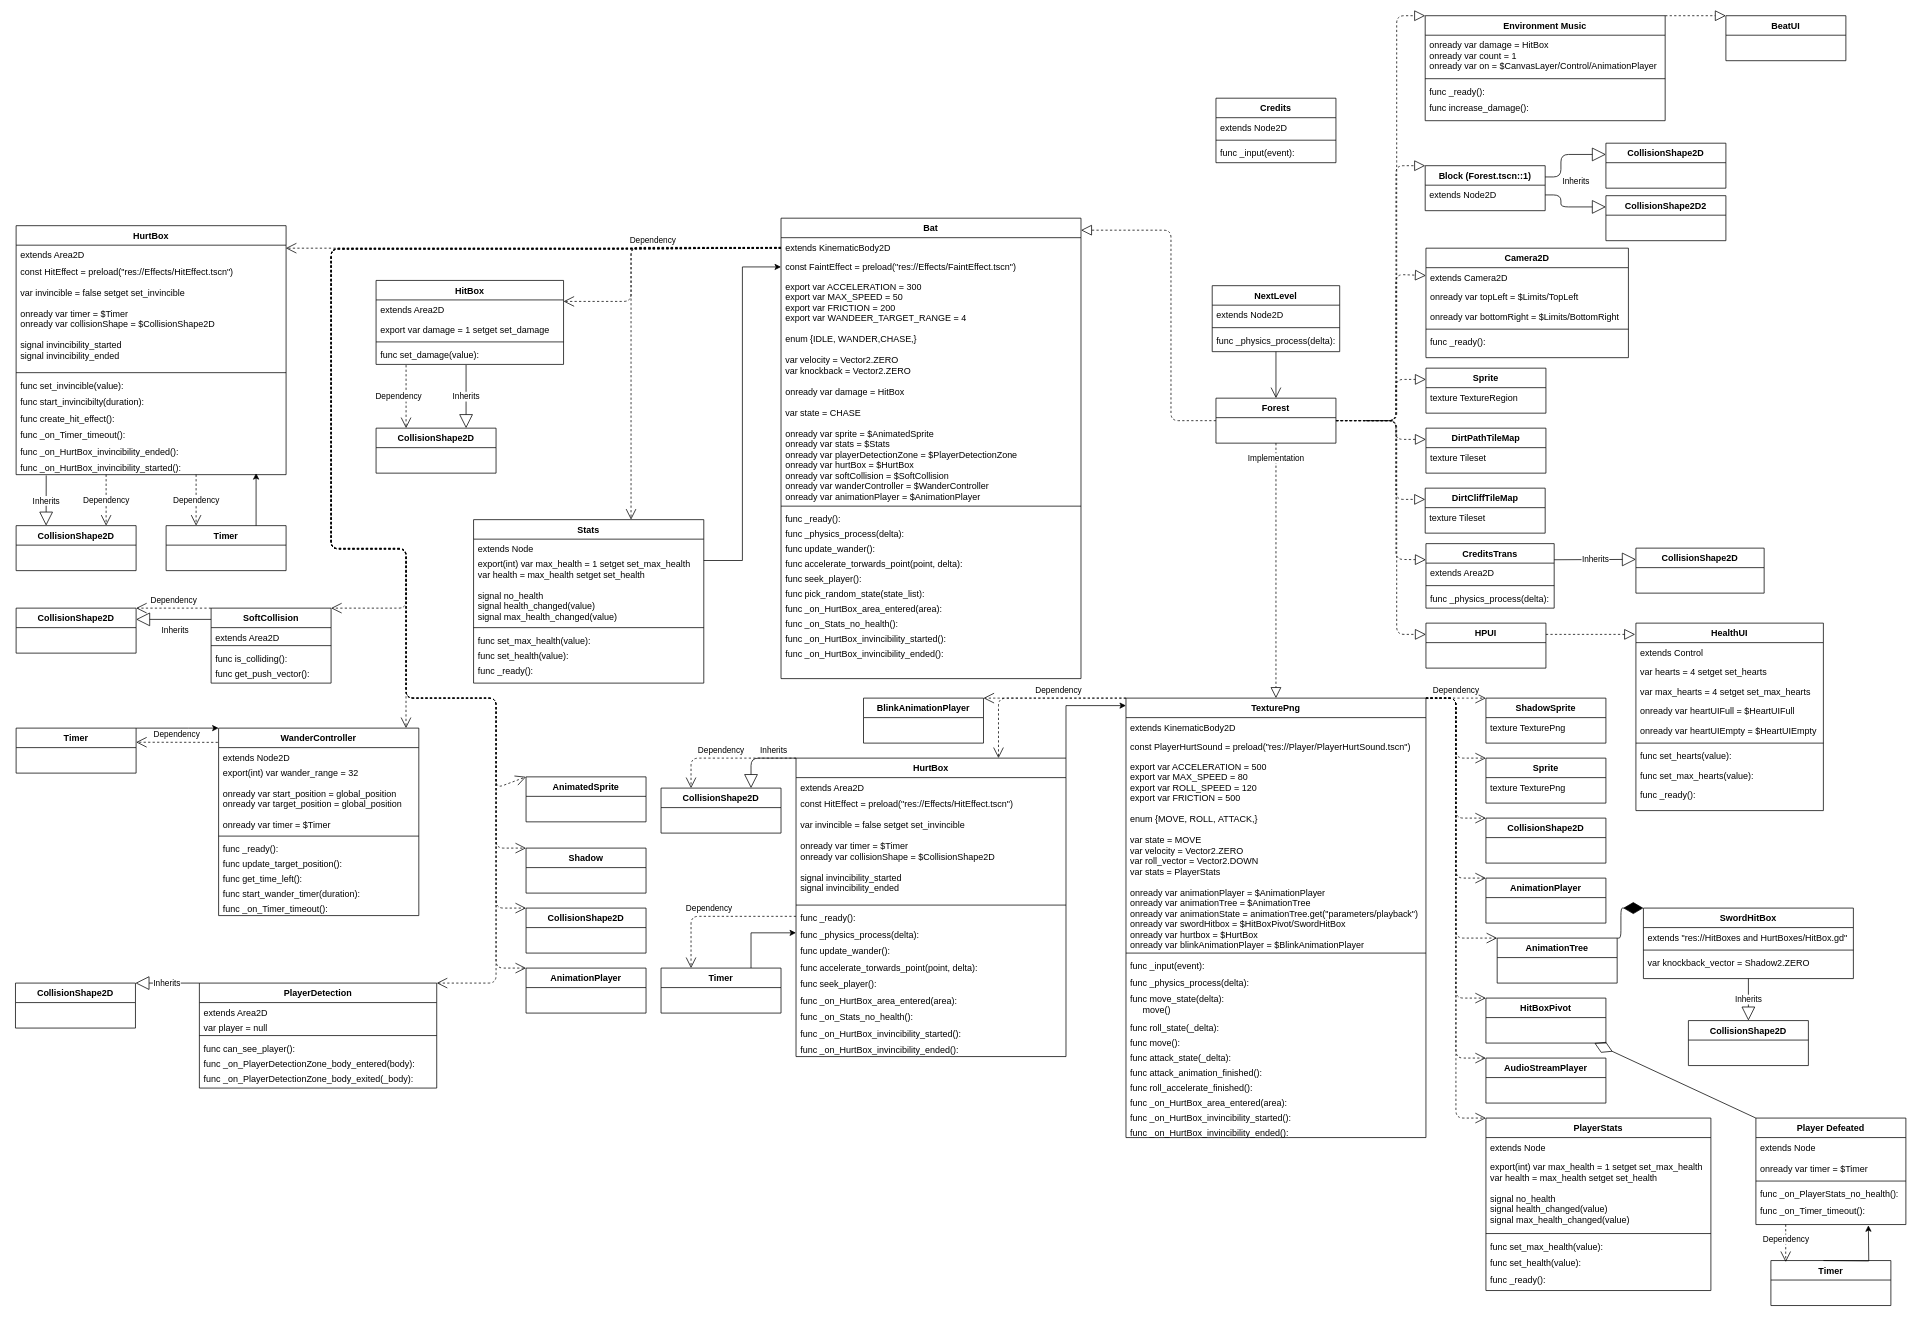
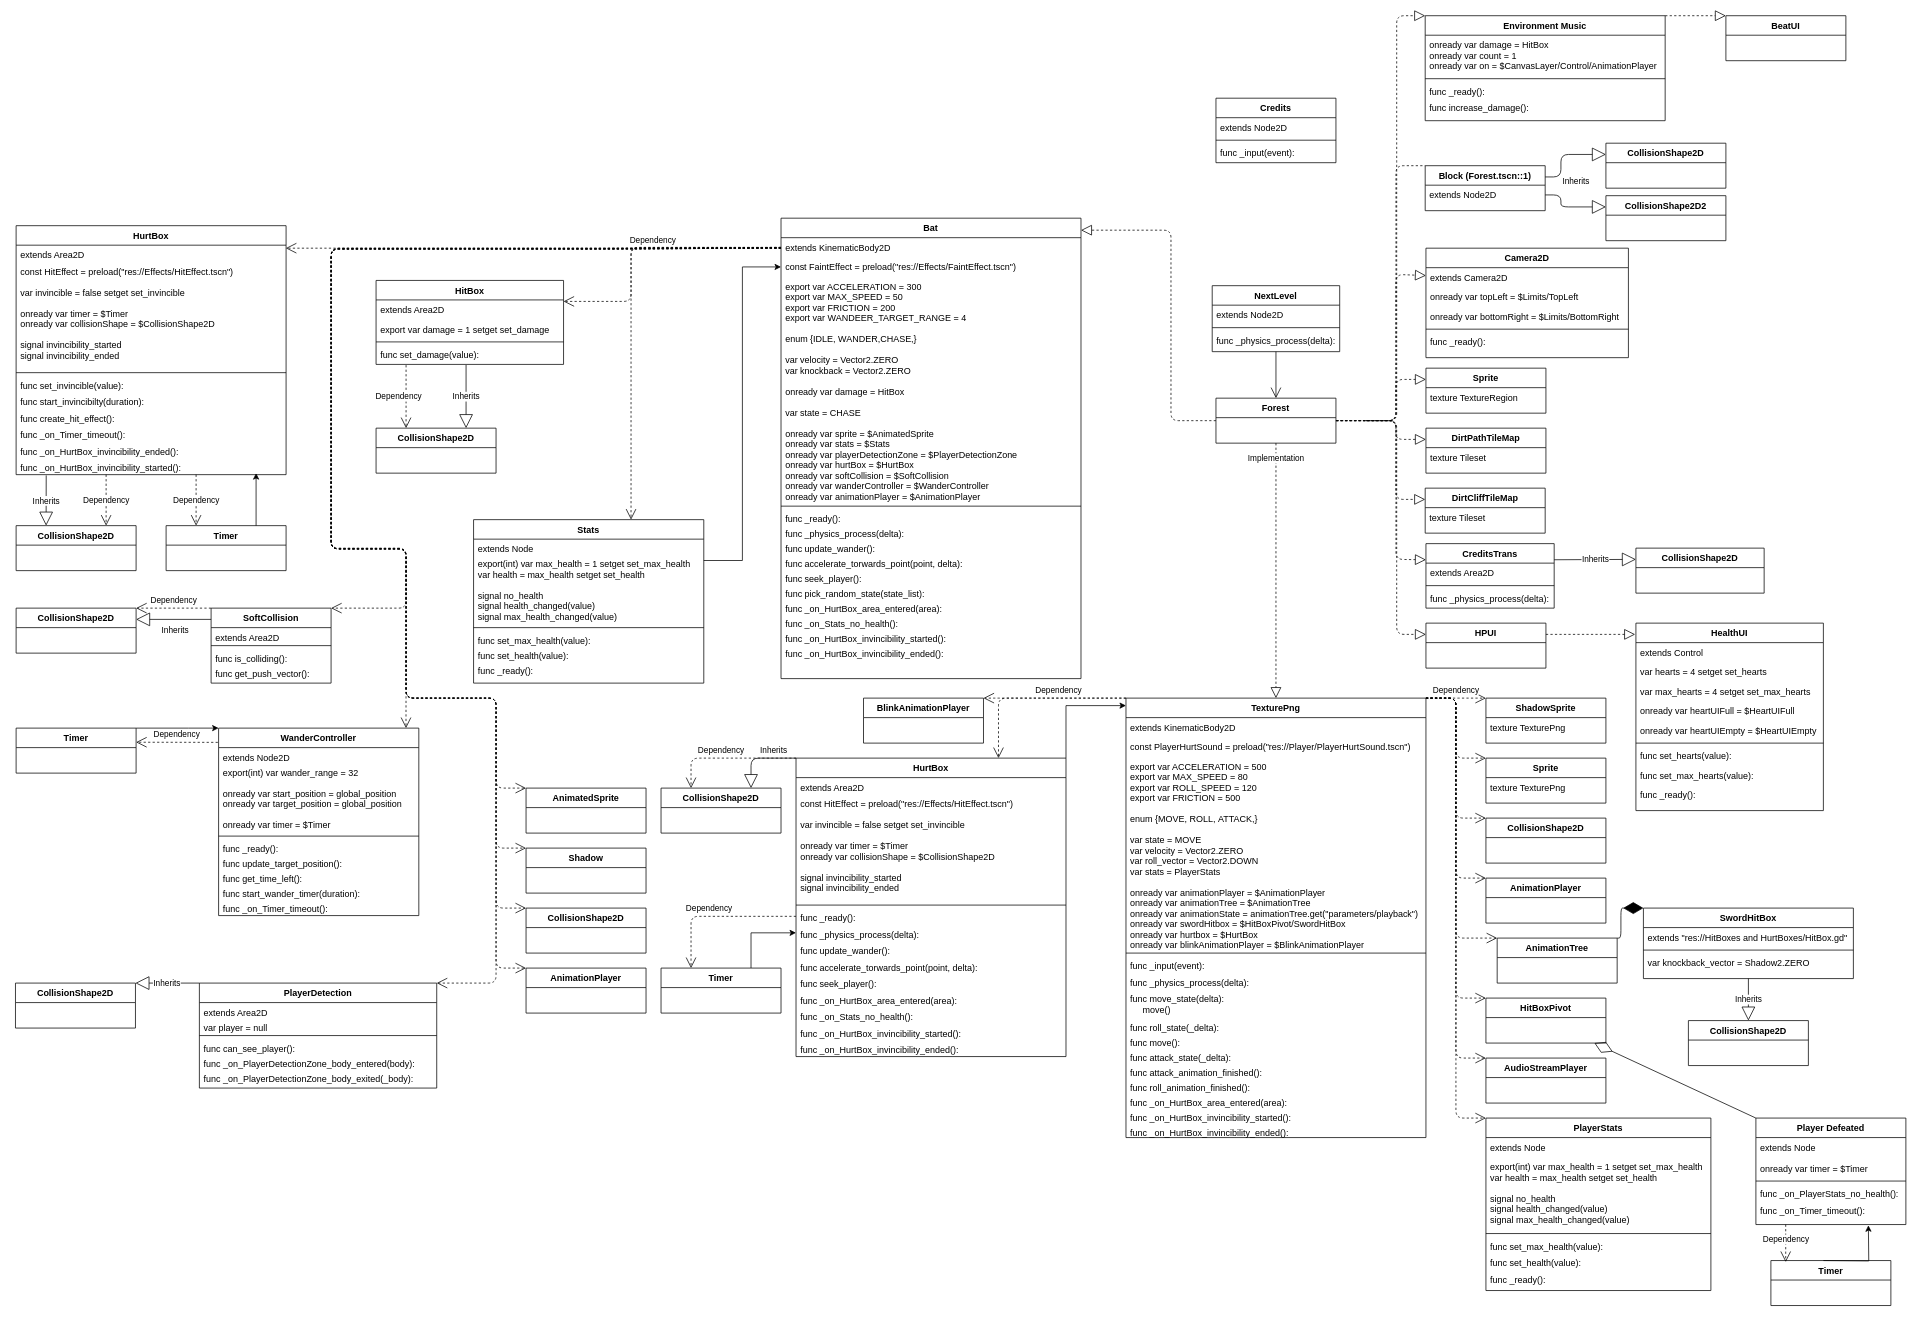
edge "Forest" -> "Block (Forest.tscn::1)": arrowhead block -> none
node "AnimatedSprite": moved (586, 799) -> (586, 810)
node "func roll_accelerate_finished():": label "func roll_accelerate_finished():" -> "func roll_animation_finished():"
